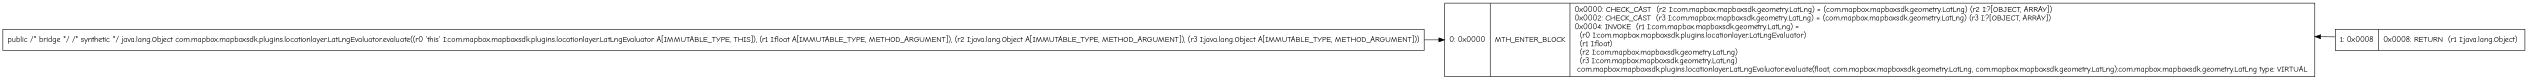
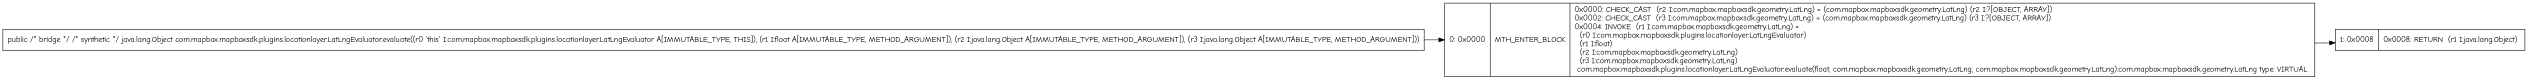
edge "1: 0x0008" -> "0: 0x0000": reversed
